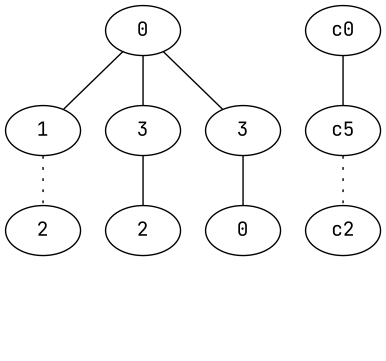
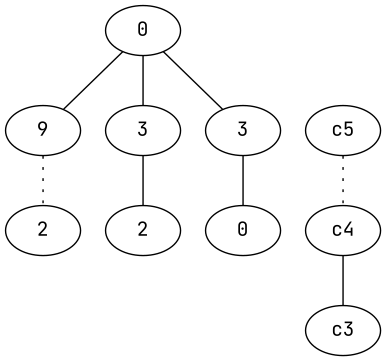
node "c0": removed
node "1": label "1" -> "9"
node "c2": label "c2" -> "c4"
node "c3": added
